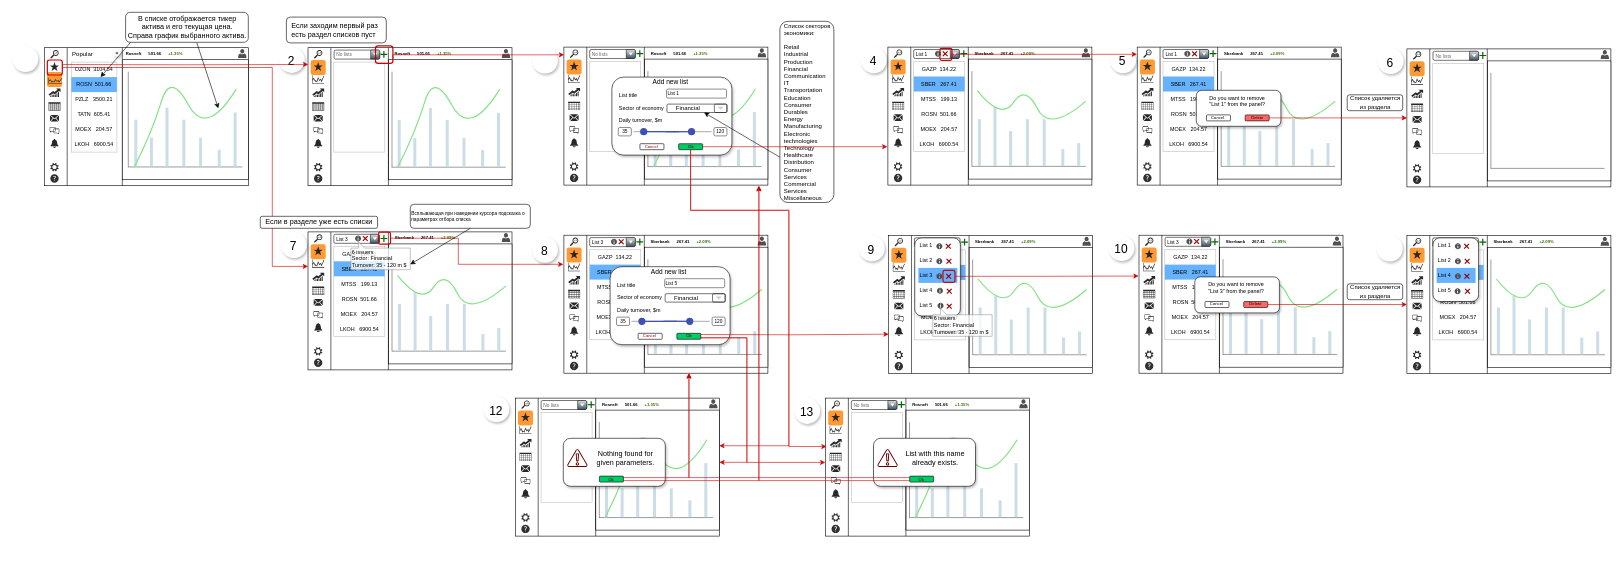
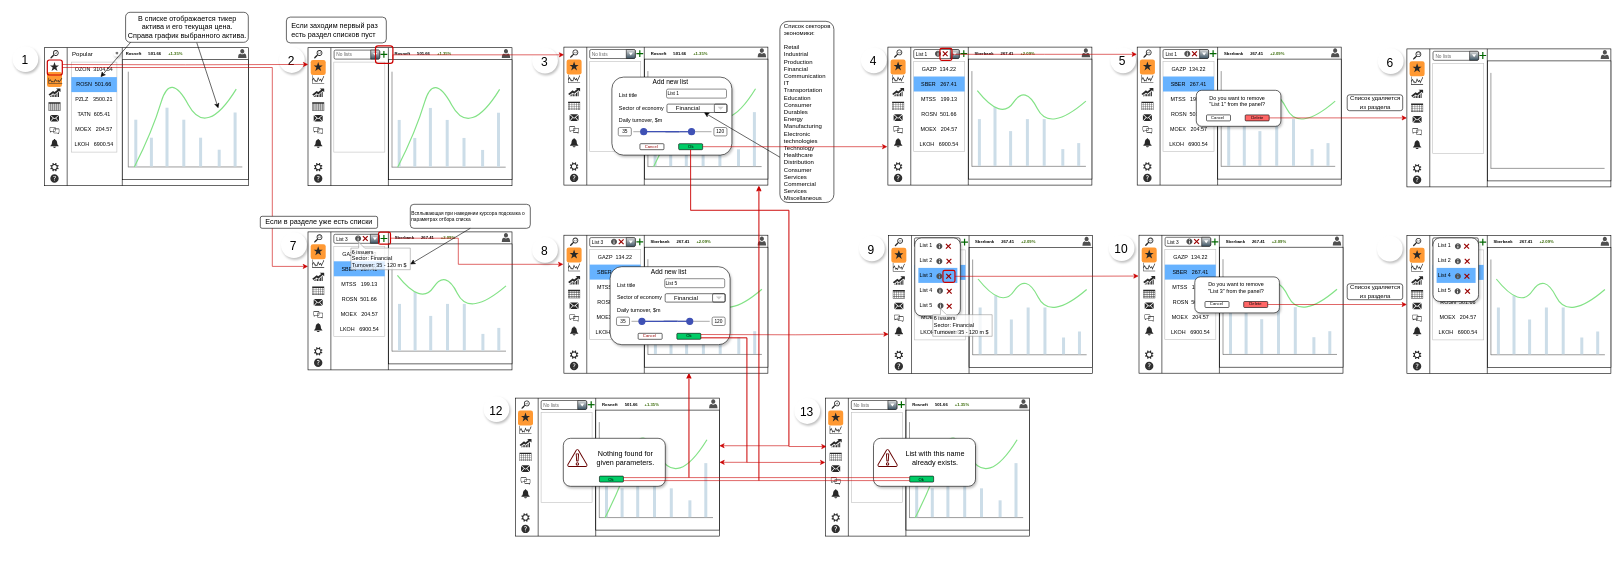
node "1": added
node "3": added
